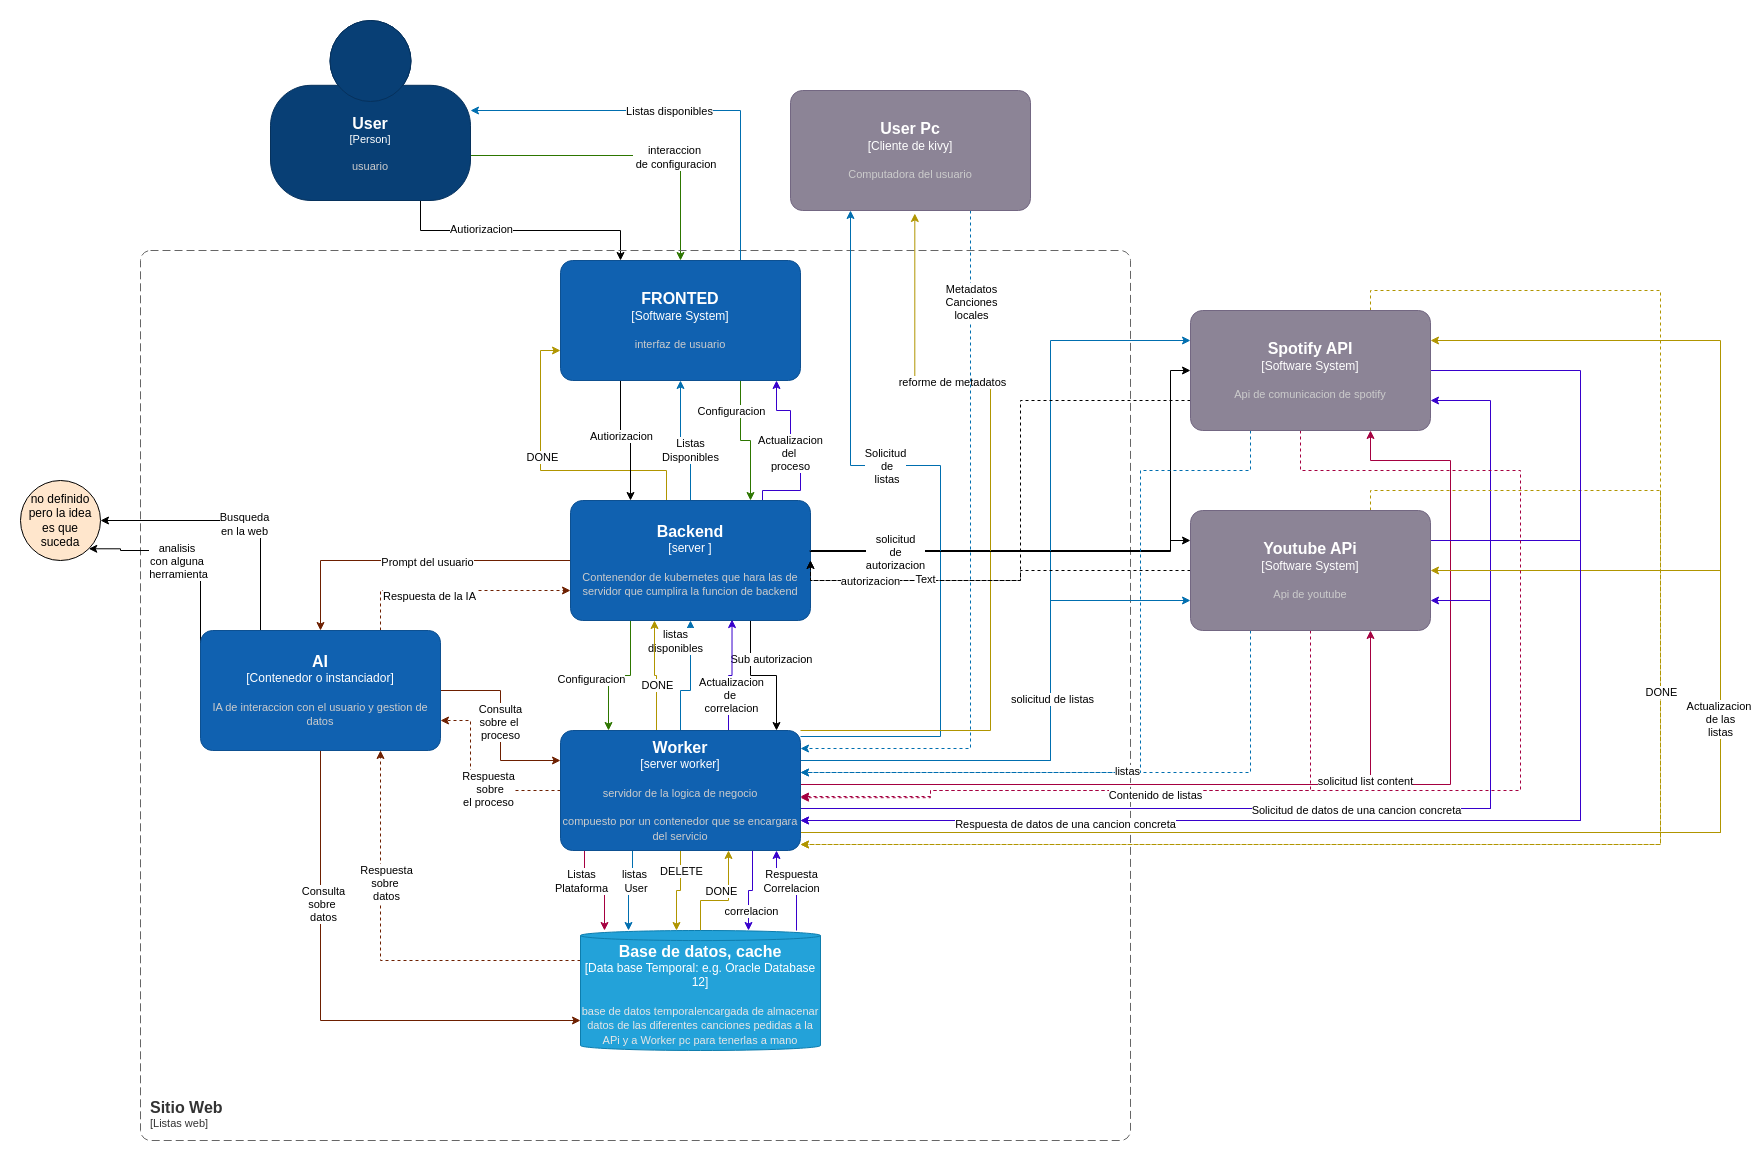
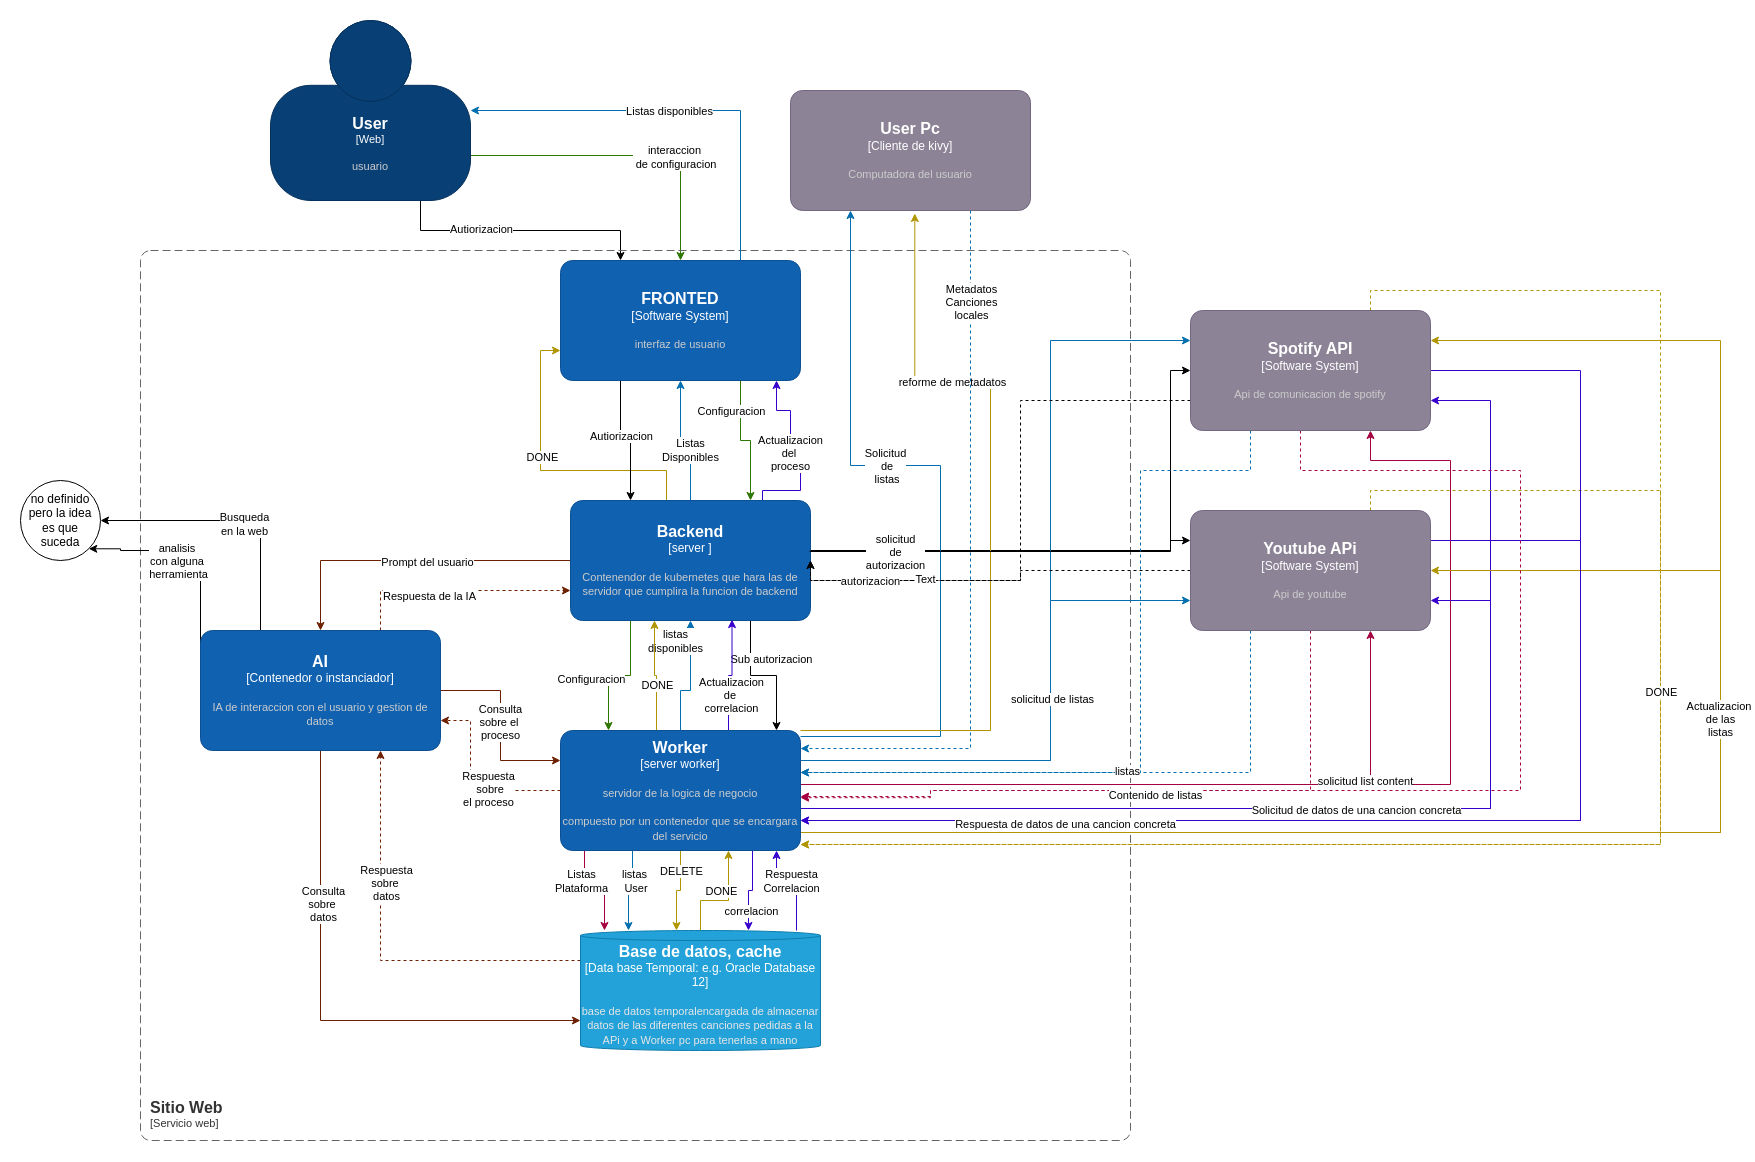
node "User [Person] usuario": label "User [Person] usuario" -> "User [Web] usuario"
node "no definido pero la idea es que suceda": fillcolor #ffe6cc -> #ffffff
node "Sitio Web [Listas web]": label "Sitio Web [Listas web]" -> "Sitio Web [Servicio web]"
